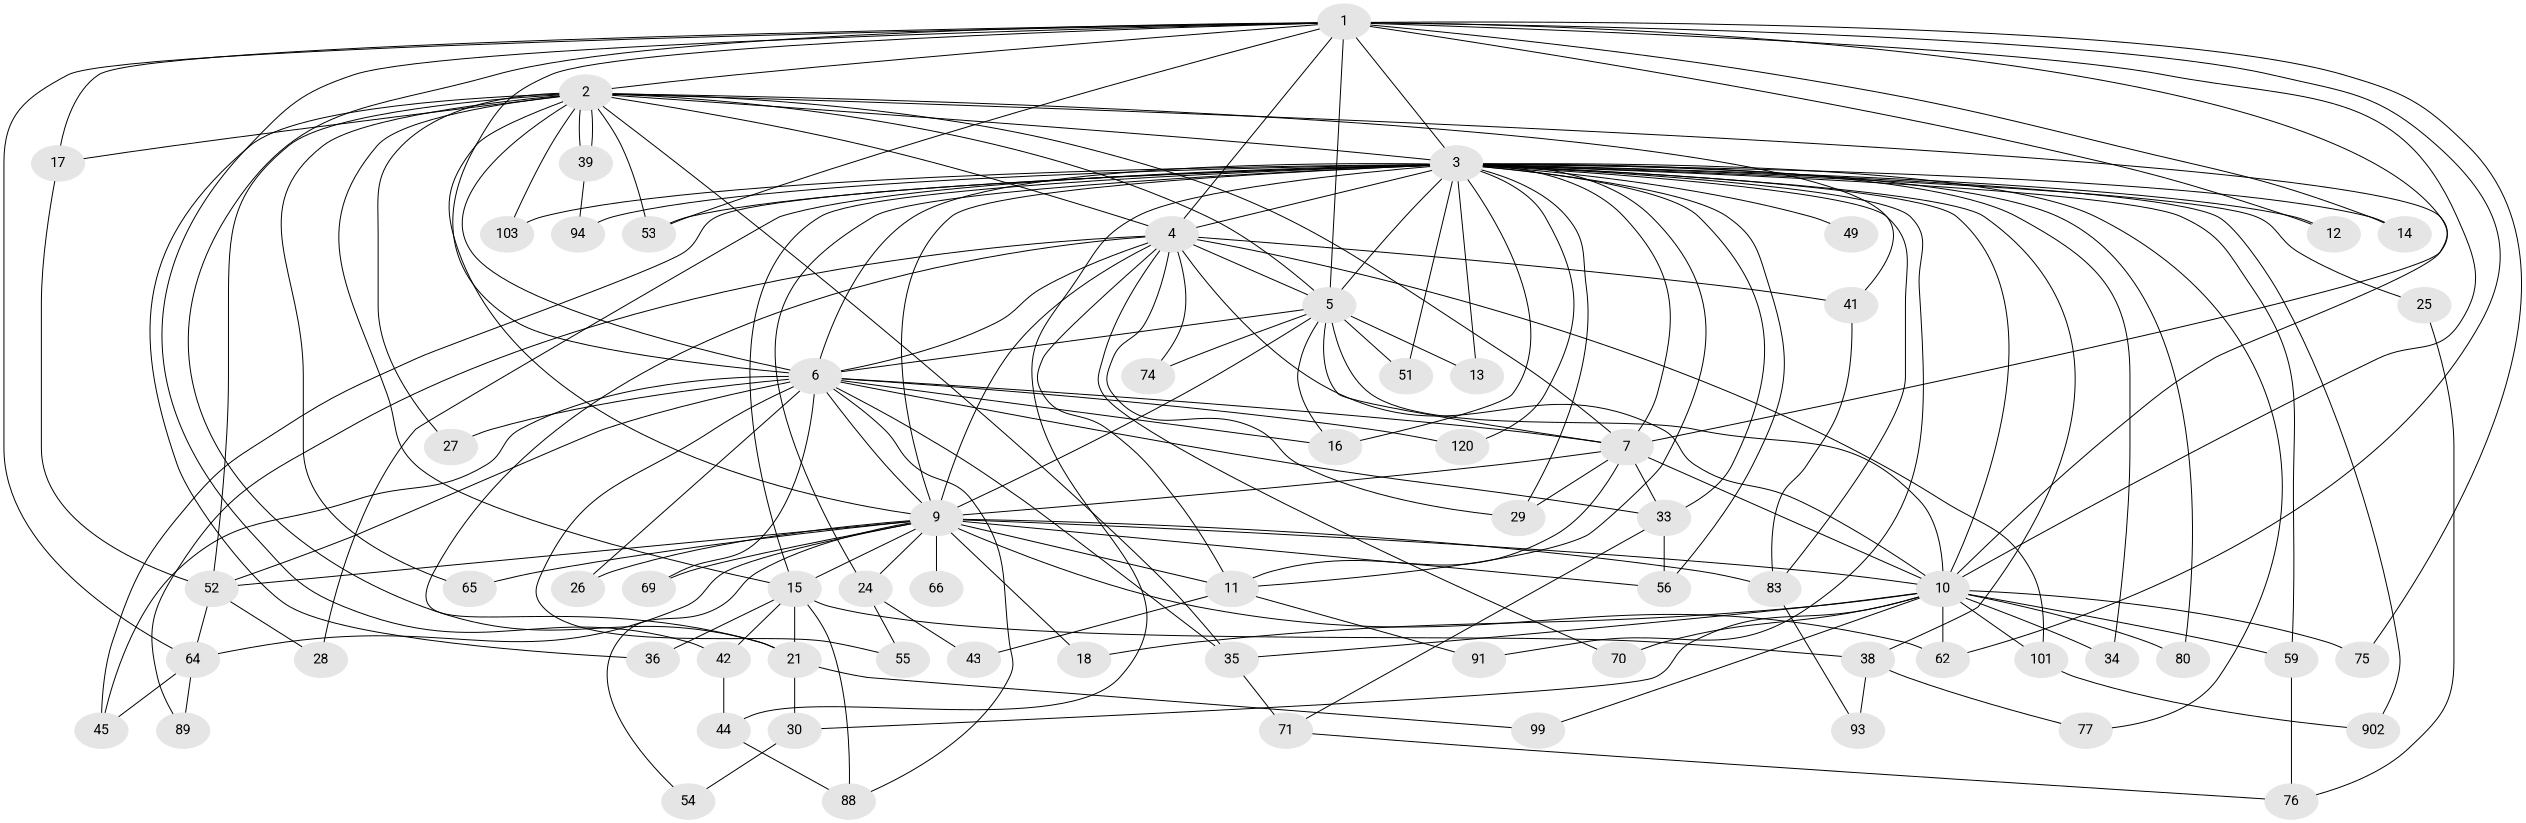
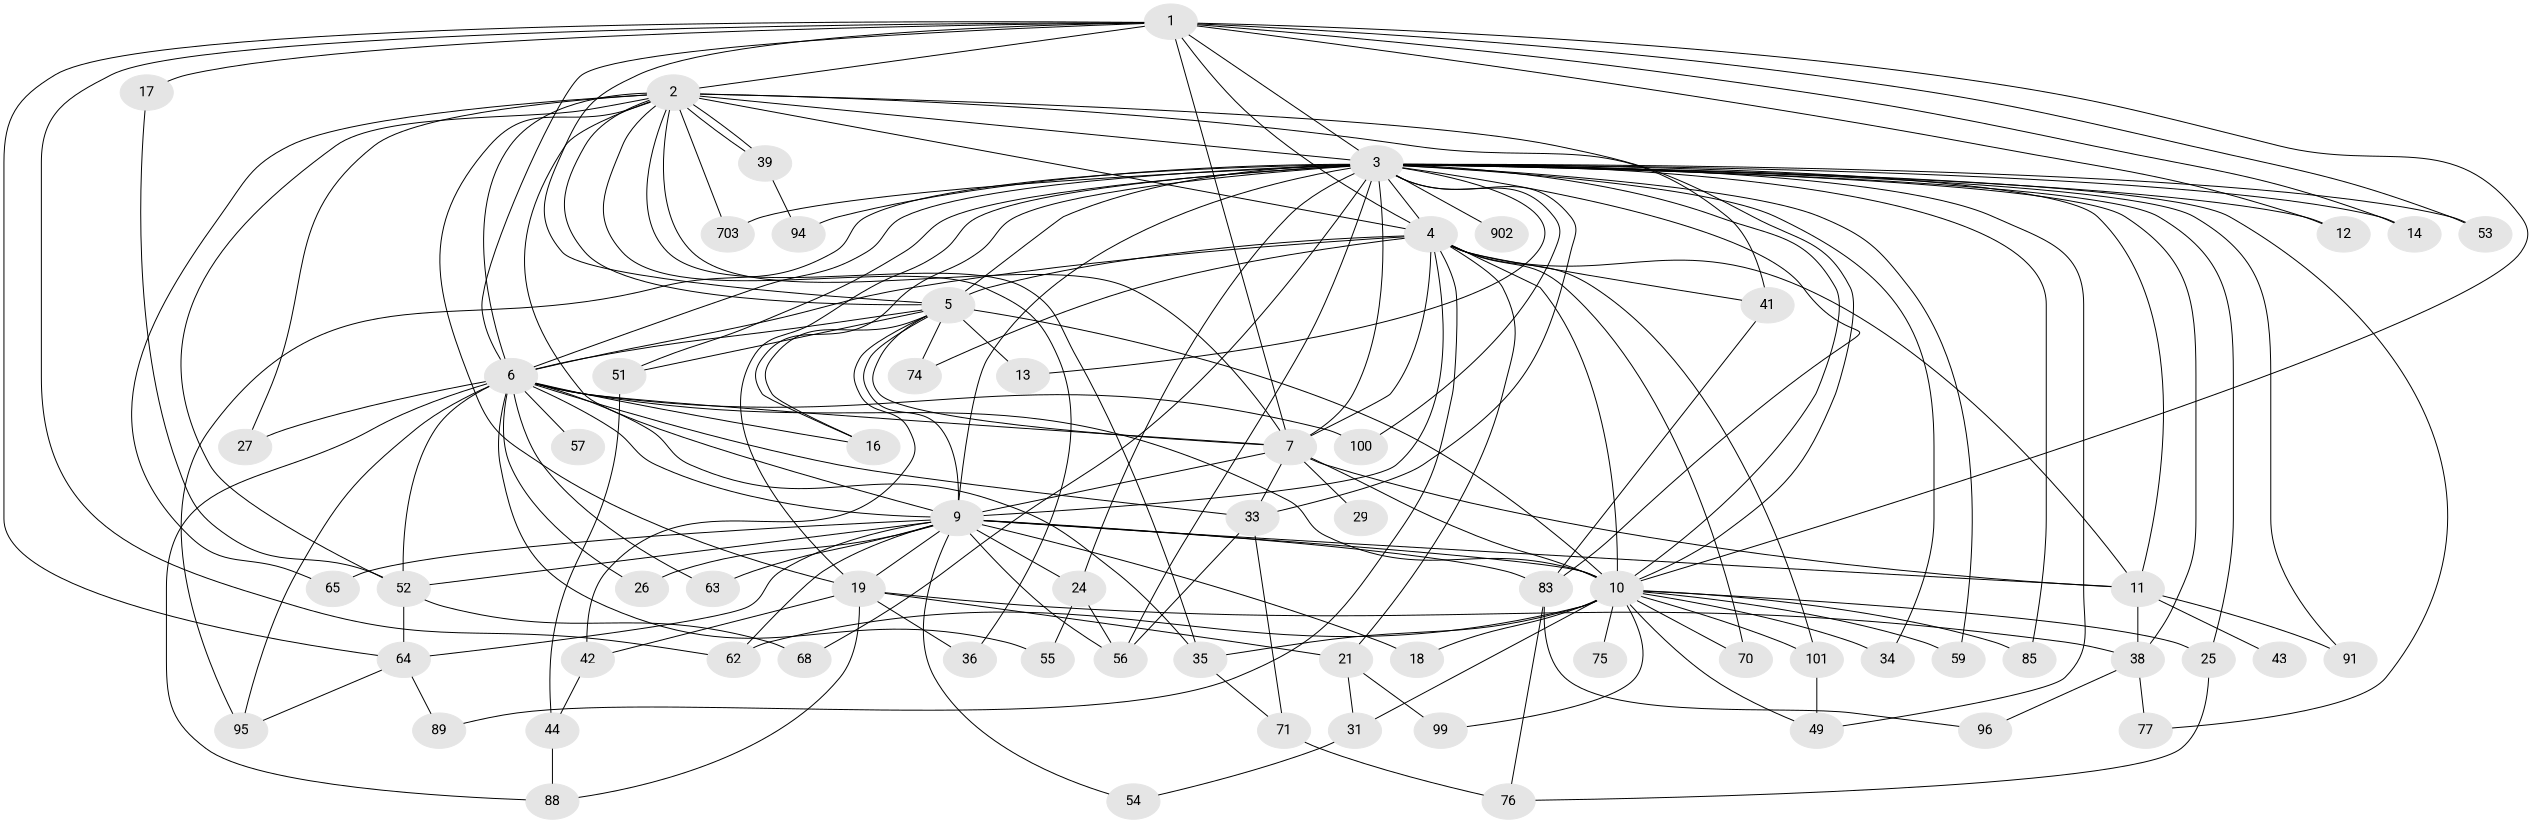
edge "1" -- "75": removed
edge "1" -- "42": now "5" -- "42"
edge "1" -- "21": removed
edge "2" -- "17": removed
edge "2" -- "53": removed
node "103": label "103" -> "703"
edge "3" -- "29": removed
edge "4" -- "29": now "4" -- "7"
edge "6" -- "10": added
node "57": added
node "120": label "120" -> "100"
edge "3" -- "44": now "51" -- "44"
node "69": label "69" -> "63"
node "15": label "15" -> "19"
node "66": removed
edge "10" -- "25": added
edge "11" -- "38": added
edge "24" -- "43": now "24" -- "56"
node "28": label "28" -> "68"
node "80": label "80" -> "85"
edge "10" -- "49": added
edge "101" -- "902": now "101" -- "49"
node "45": label "45" -> "95"
node "30": label "30" -> "31"
node "93": label "93" -> "96"
edge "59" -- "76": now "83" -- "76"
